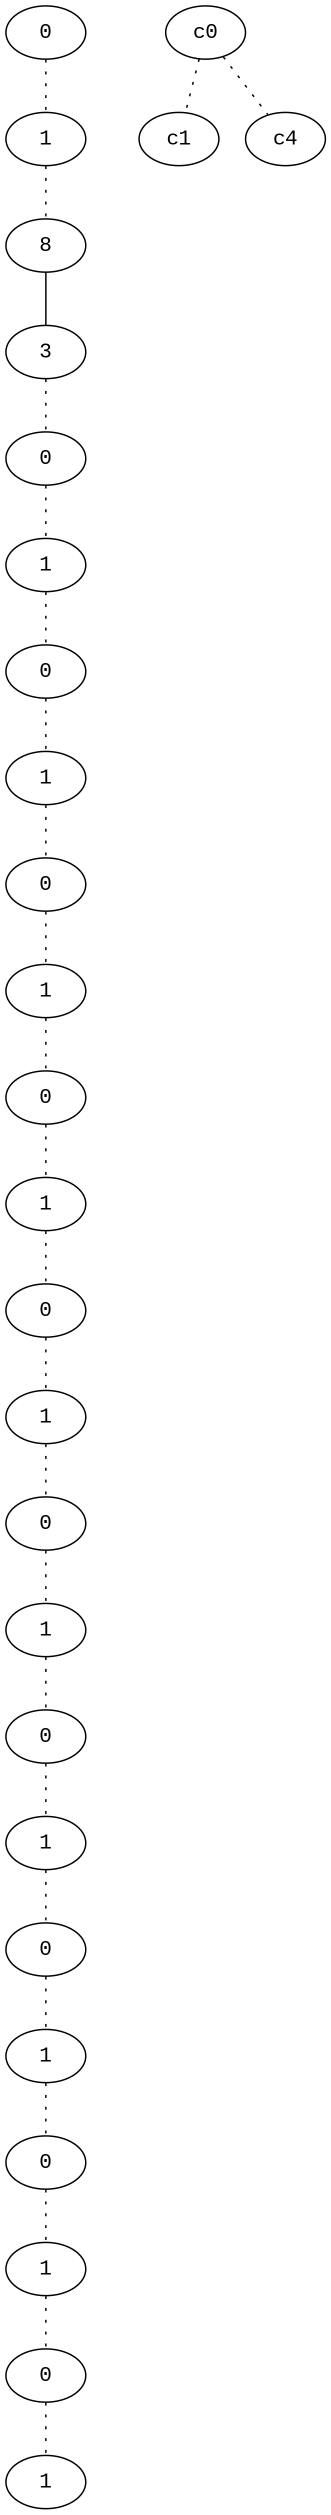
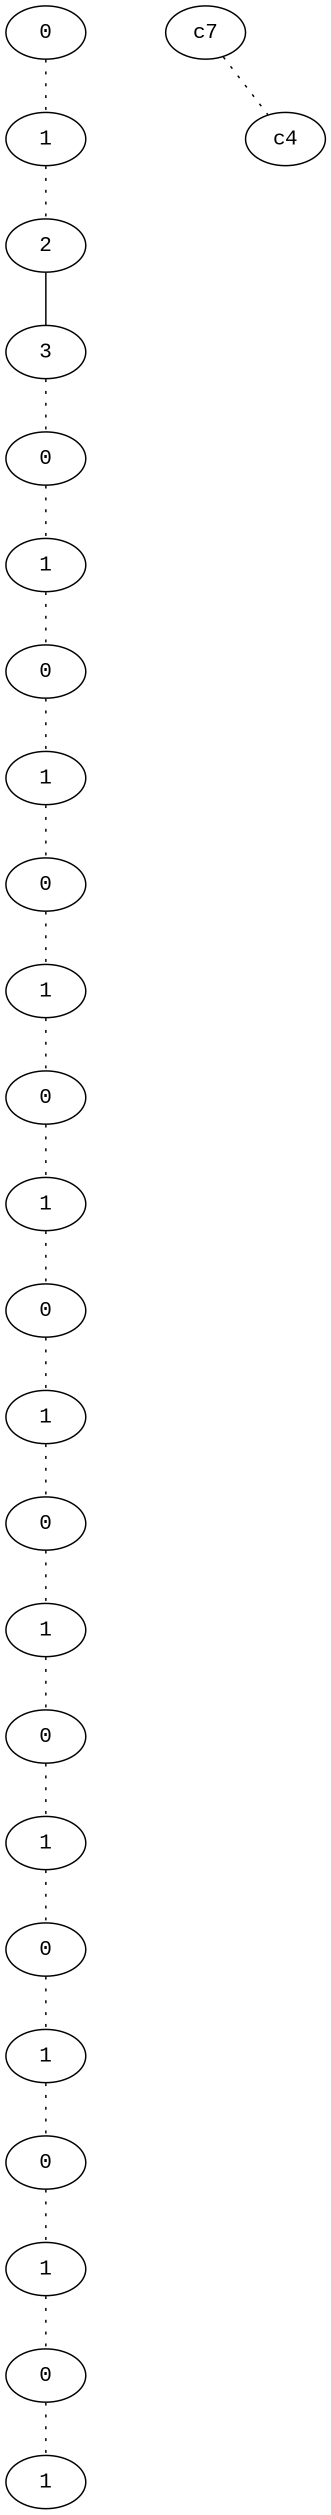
node "c0": label "c0" -> "c7"
node "c1": removed
node "8": label "8" -> "2"
